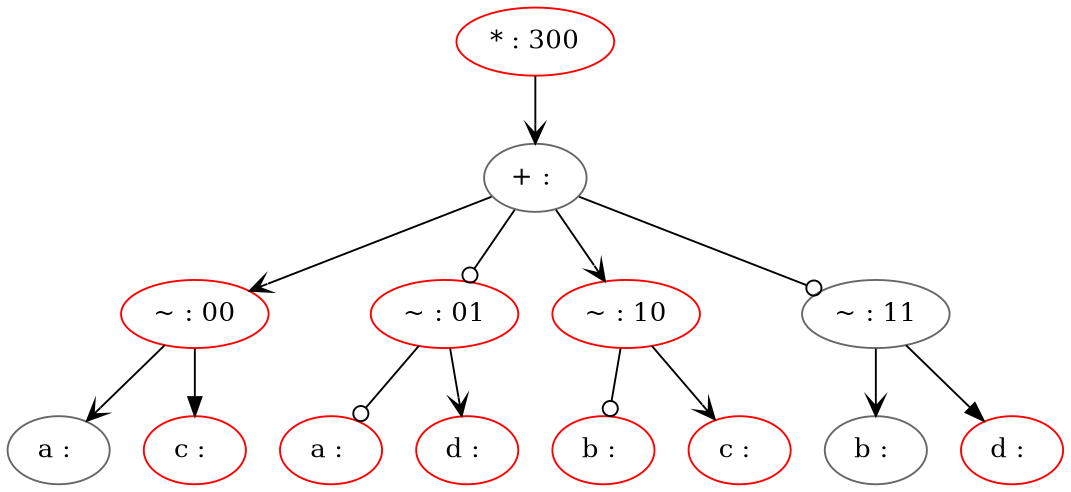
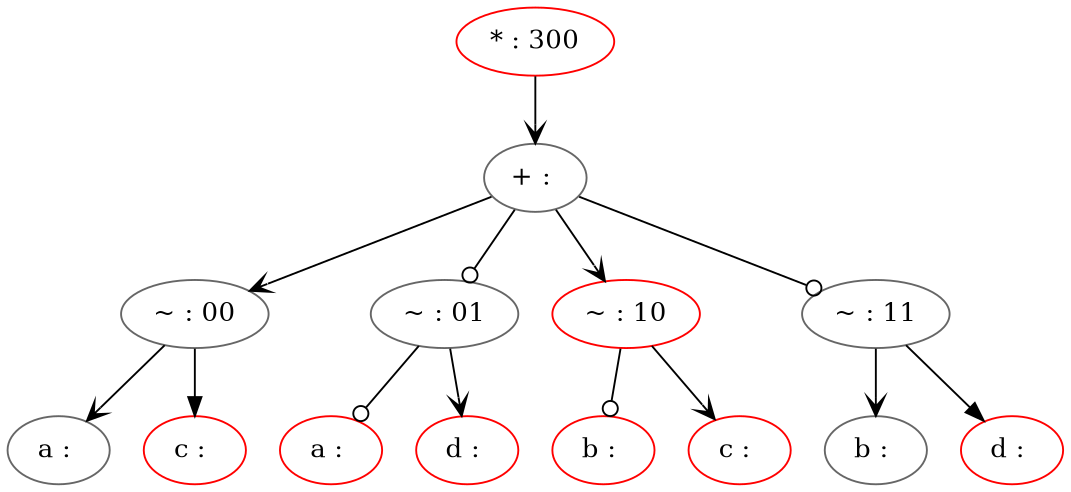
node "~ : 00": color red -> gray40
node "~ : 01": color red -> gray40
